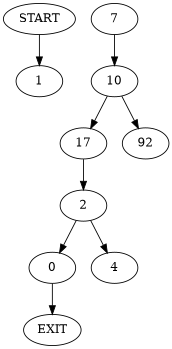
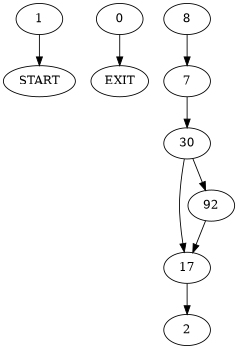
node "8": added
edge "START" -> "1": reversed
node "10": label "10" -> "30"
edge "2" -> "0": removed
edge "92" -> "17": added
node "4": removed
